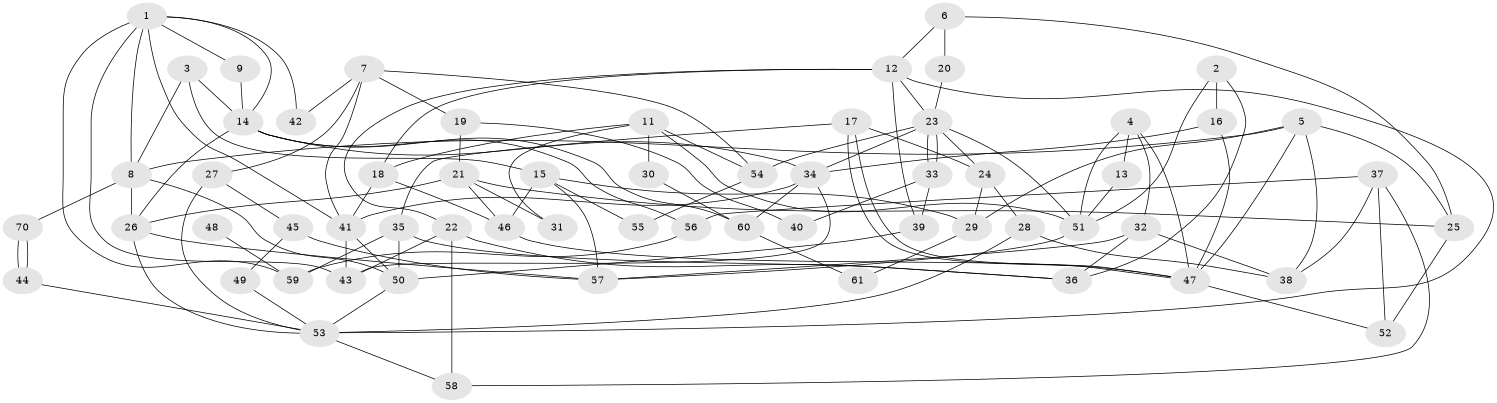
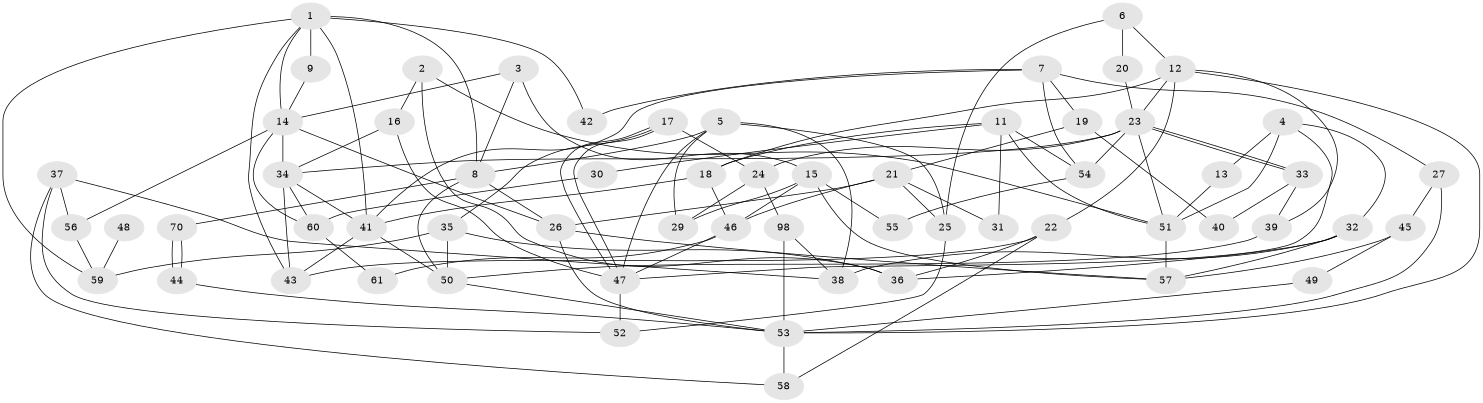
node "28": label "28" -> "98"
edge "29" -- "61": now "46" -- "61"
